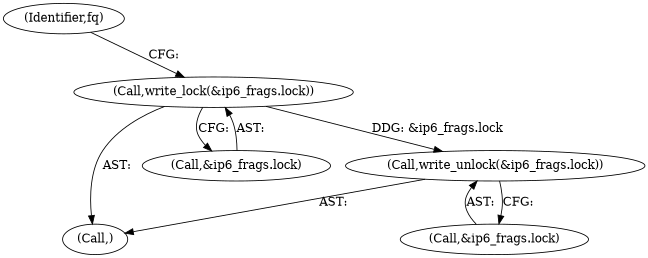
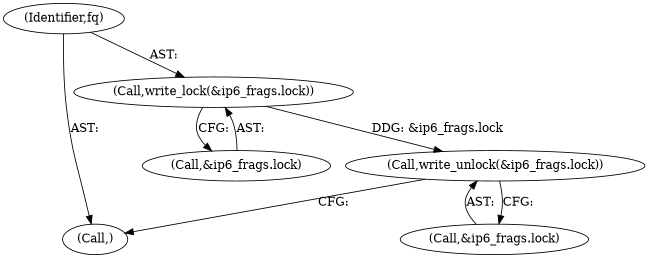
edge "(Identifier,fq)" -> "(Call,write_lock(&ip6_frags.lock))": label "CFG: " -> "AST: "
edge "(Call,write_lock(&ip6_frags.lock))" -> "(Call,)": now "(Identifier,fq)" -> "(Call,)"
edge "(Call,write_unlock(&ip6_frags.lock))" -> "(Call,)": label "AST: " -> "CFG: "
